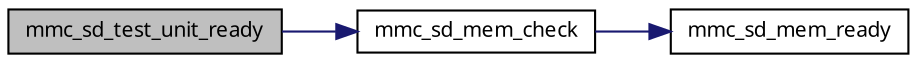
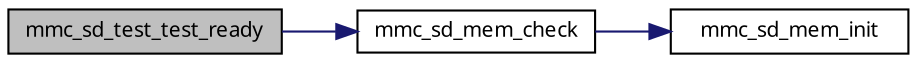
node "mmc_sd_test_unit_ready": label "mmc_sd_test_unit_ready" -> "mmc_sd_test_test_ready"
node "mmc_sd_mem_ready": label "mmc_sd_mem_ready" -> "mmc_sd_mem_init"
